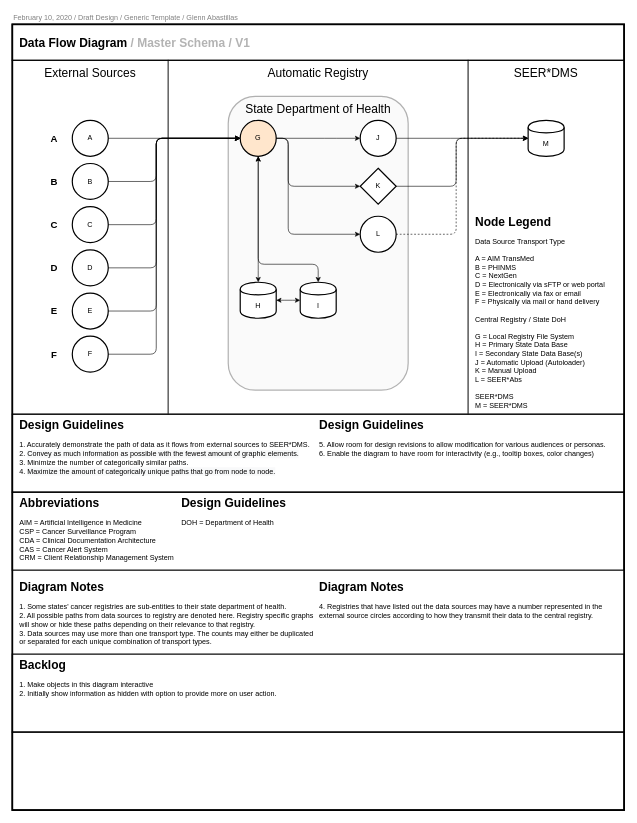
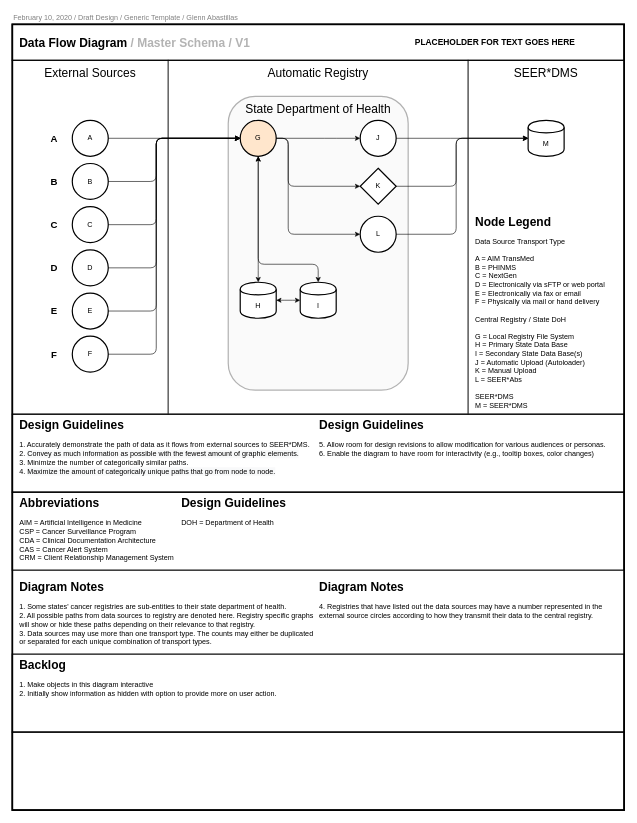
node "PLACEHOLDER FOR TEXT GOES HERE": added
edge "L" -> "M": style dashed -> solid
